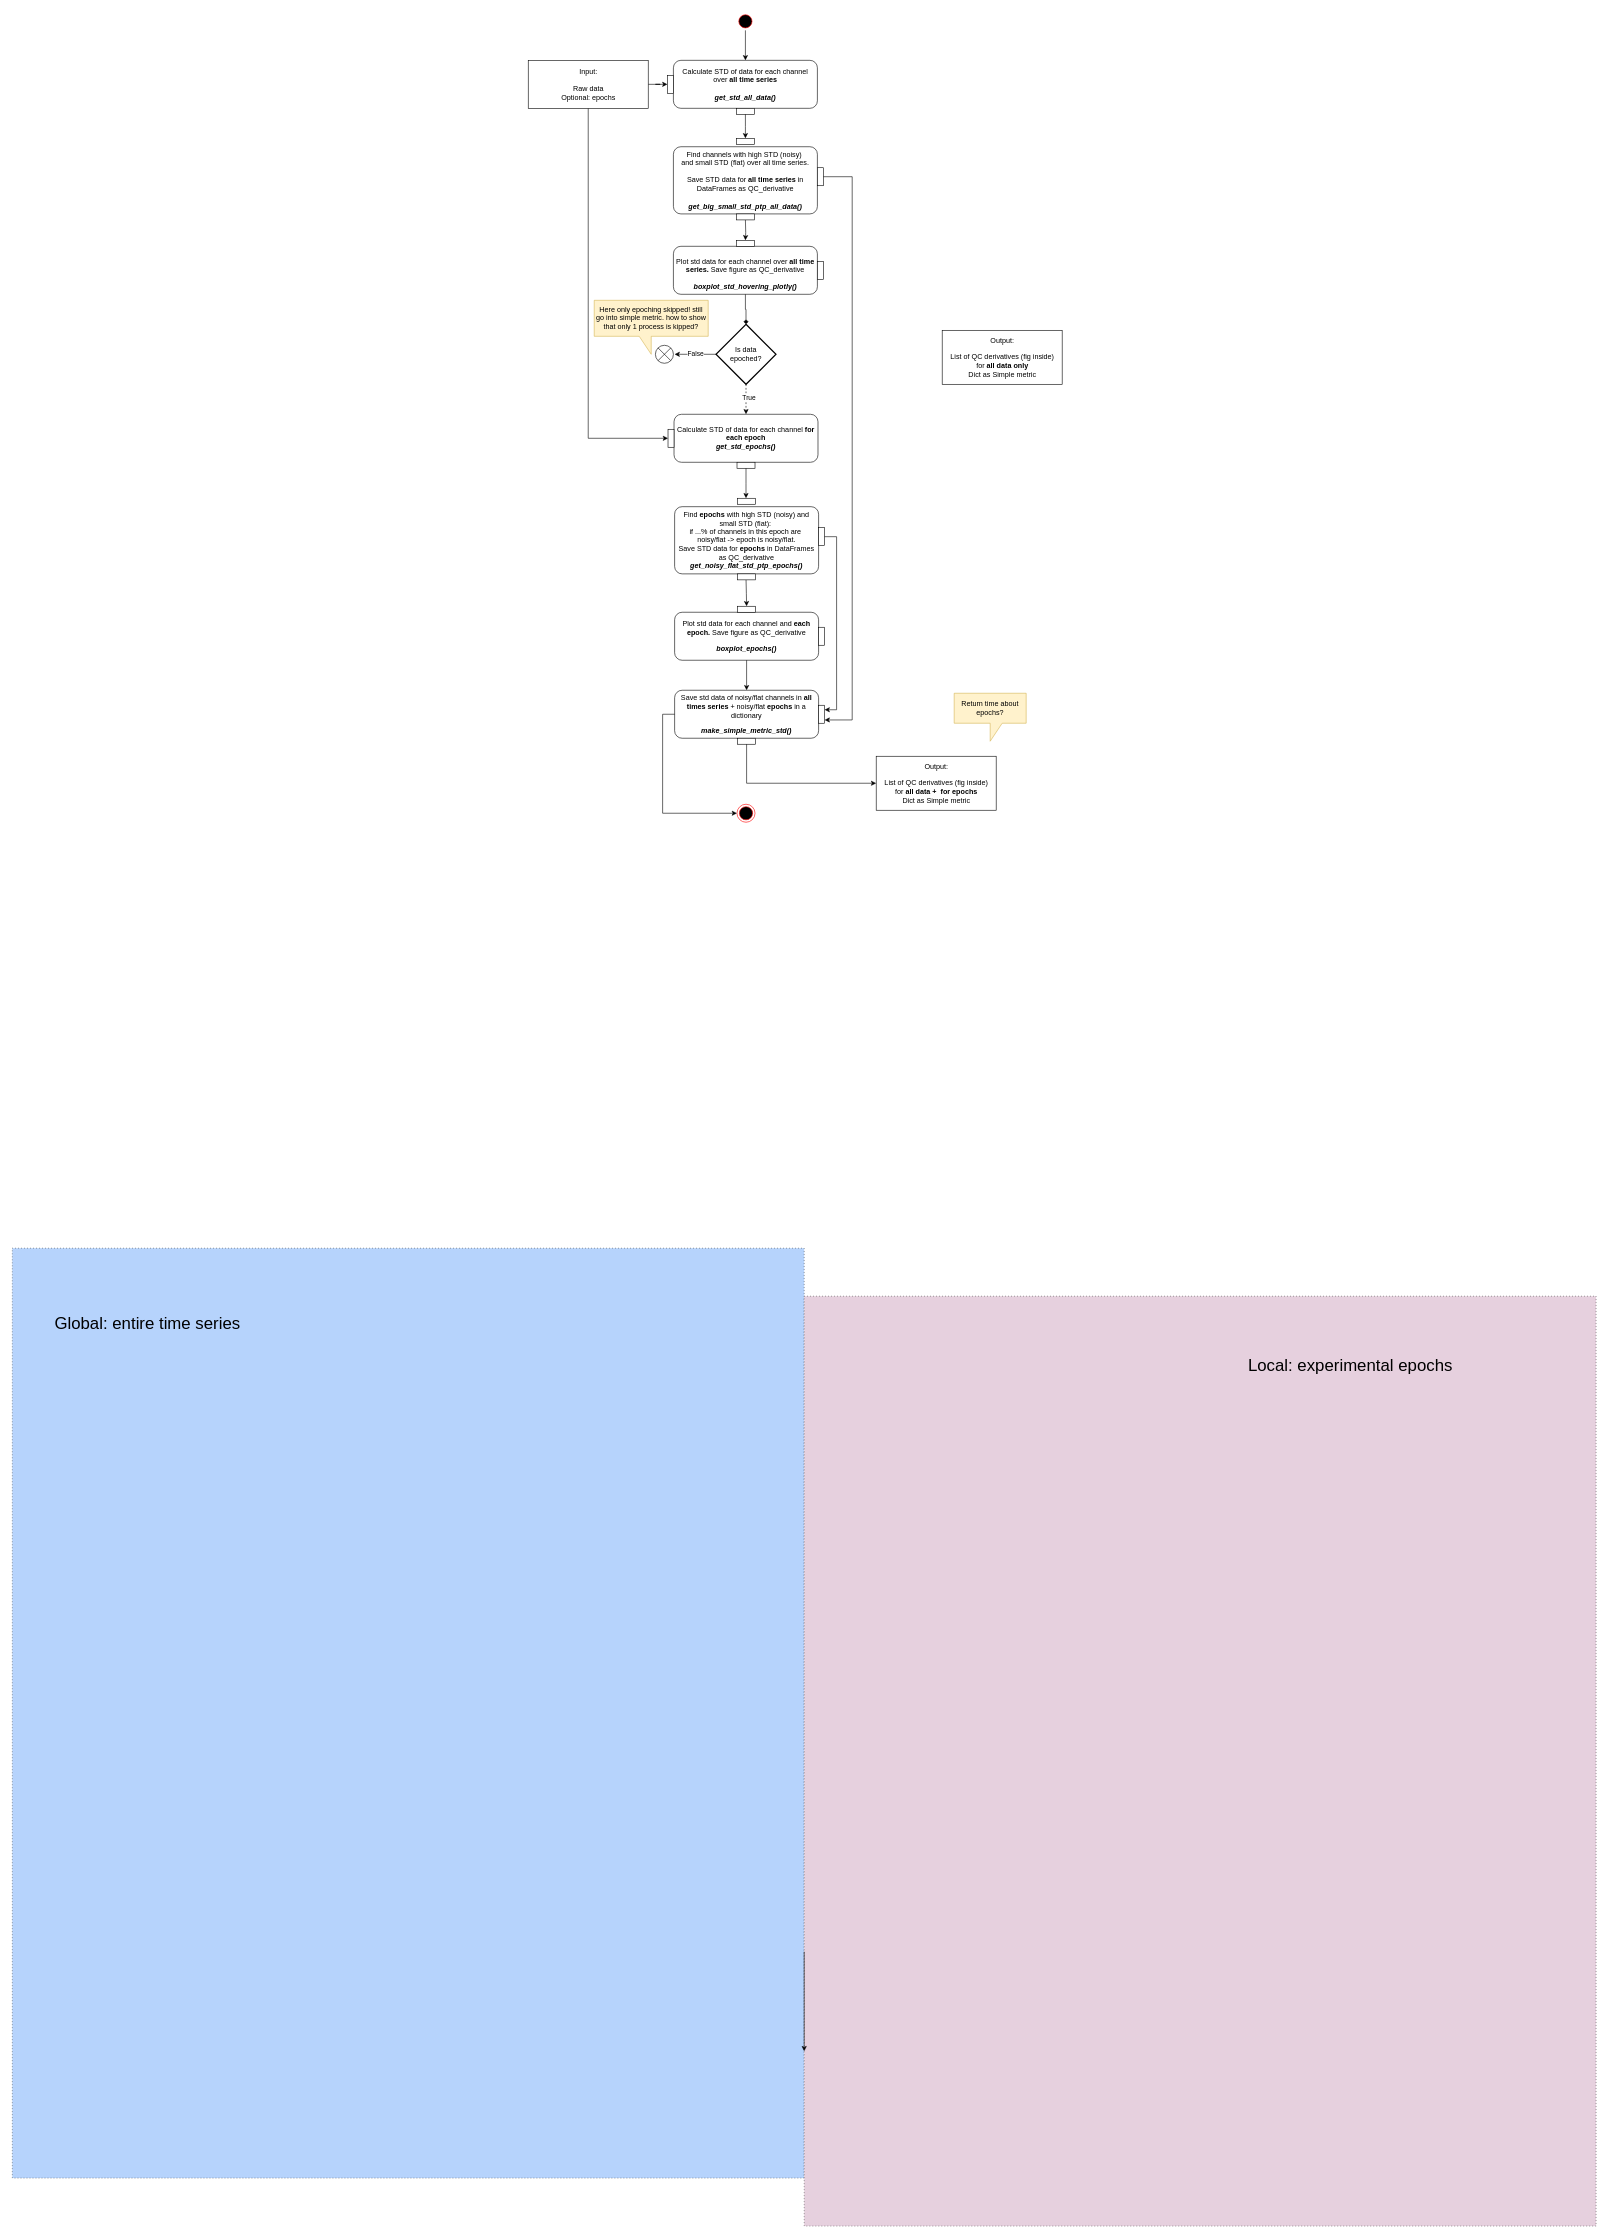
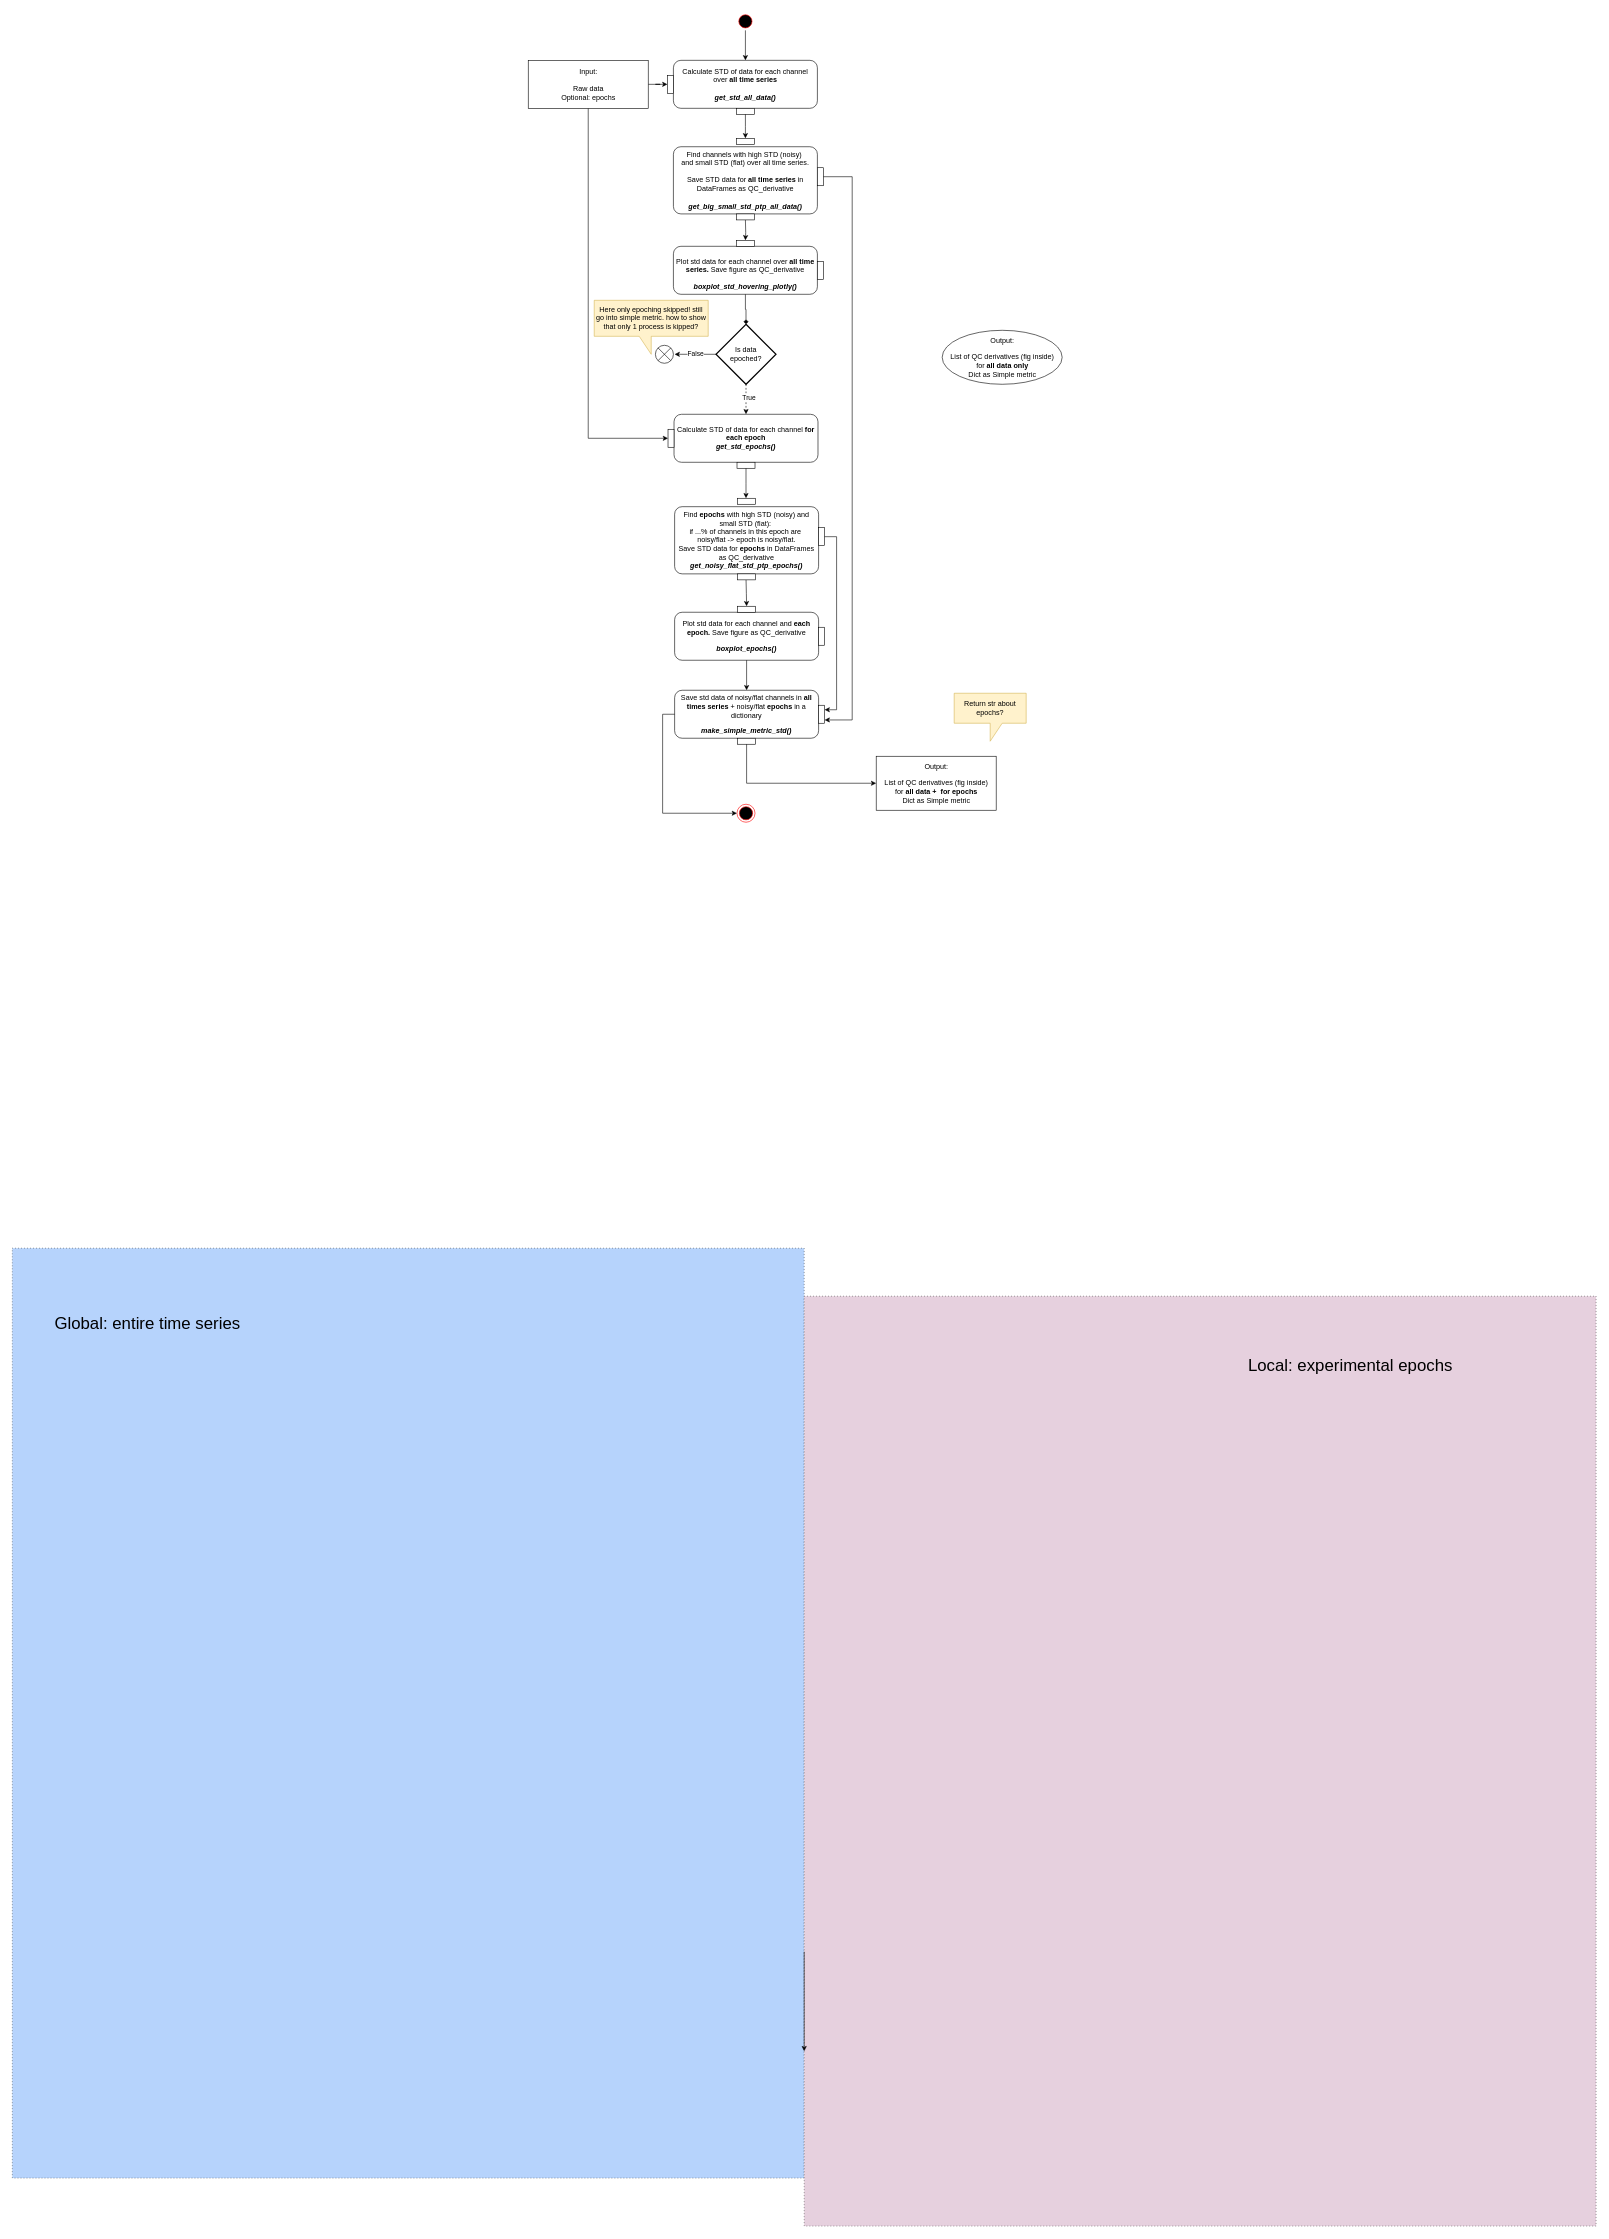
node "Output: List of QC derivatives (fig inside) for all data only Dict as Simple metric": shape rectangle -> ellipse
node "Return time about epochs?": label "Return time about epochs?" -> "Return str about epochs?"
